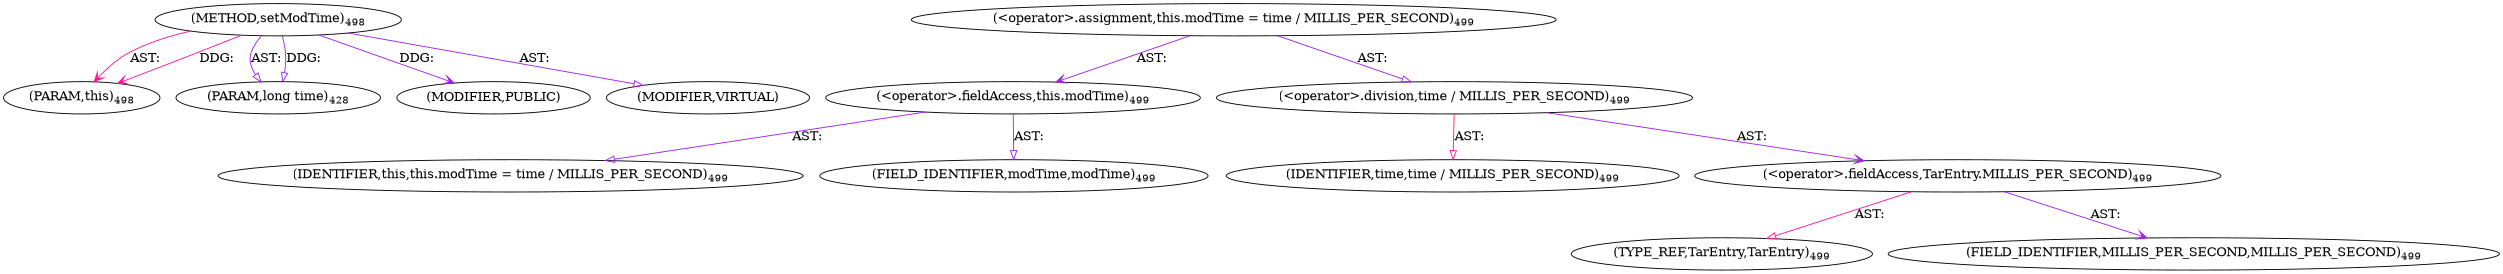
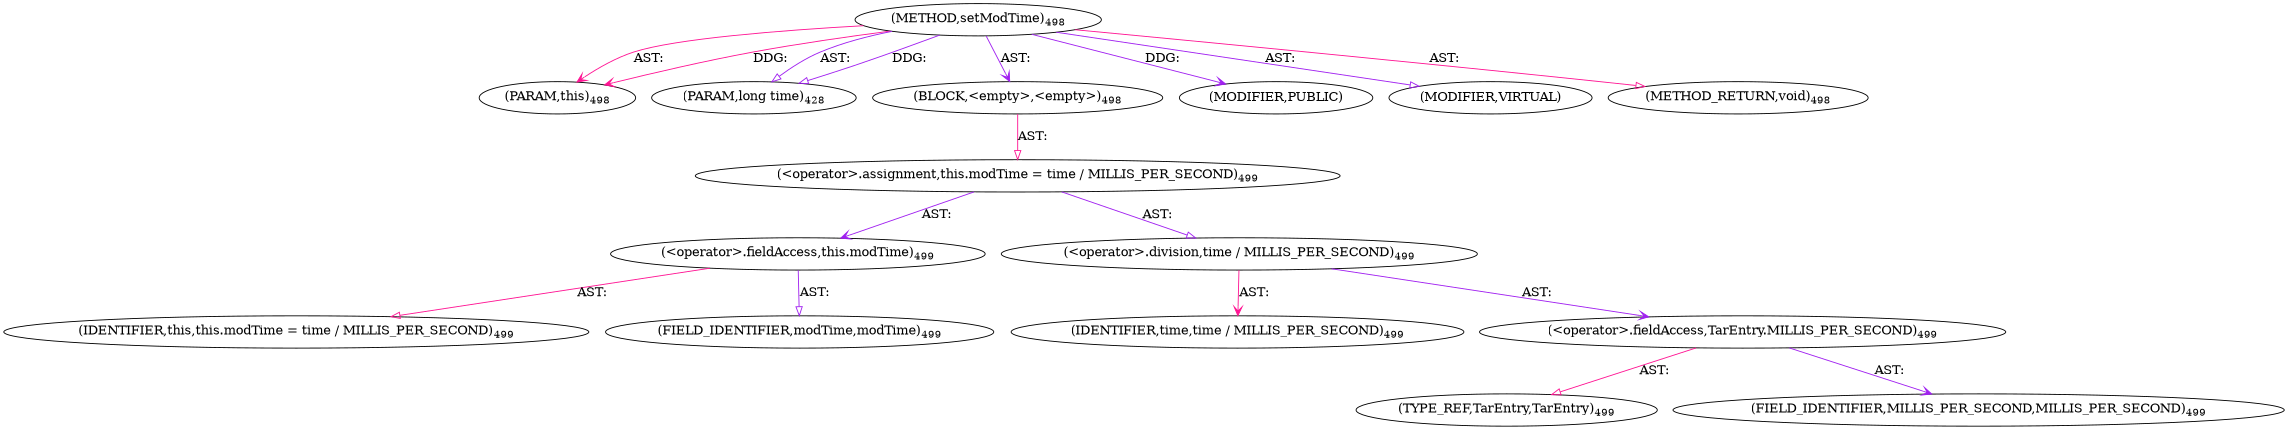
node "(BLOCK,<empty>,<empty>)": added
node "(METHOD_RETURN,void)": added
edge "(<operator>.division,time / MILLIS_PER_SECOND)" -> "(IDENTIFIER,time,time / MILLIS_PER_SECOND)": arrowhead onormal -> vee
edge "(<operator>.fieldAccess,this.modTime)" -> "(IDENTIFIER,this,this.modTime = time / MILLIS_PER_SECOND)": color purple -> deeppink
